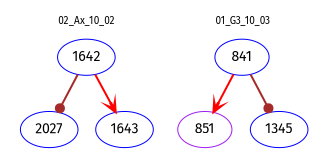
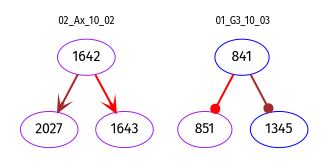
node "1642": color blue -> purple
edge "841" -> "851": arrowhead vee -> dot
edge "1642" -> "2027": arrowhead dot -> vee
node "2027": color blue -> purple
node "1643": color blue -> purple
